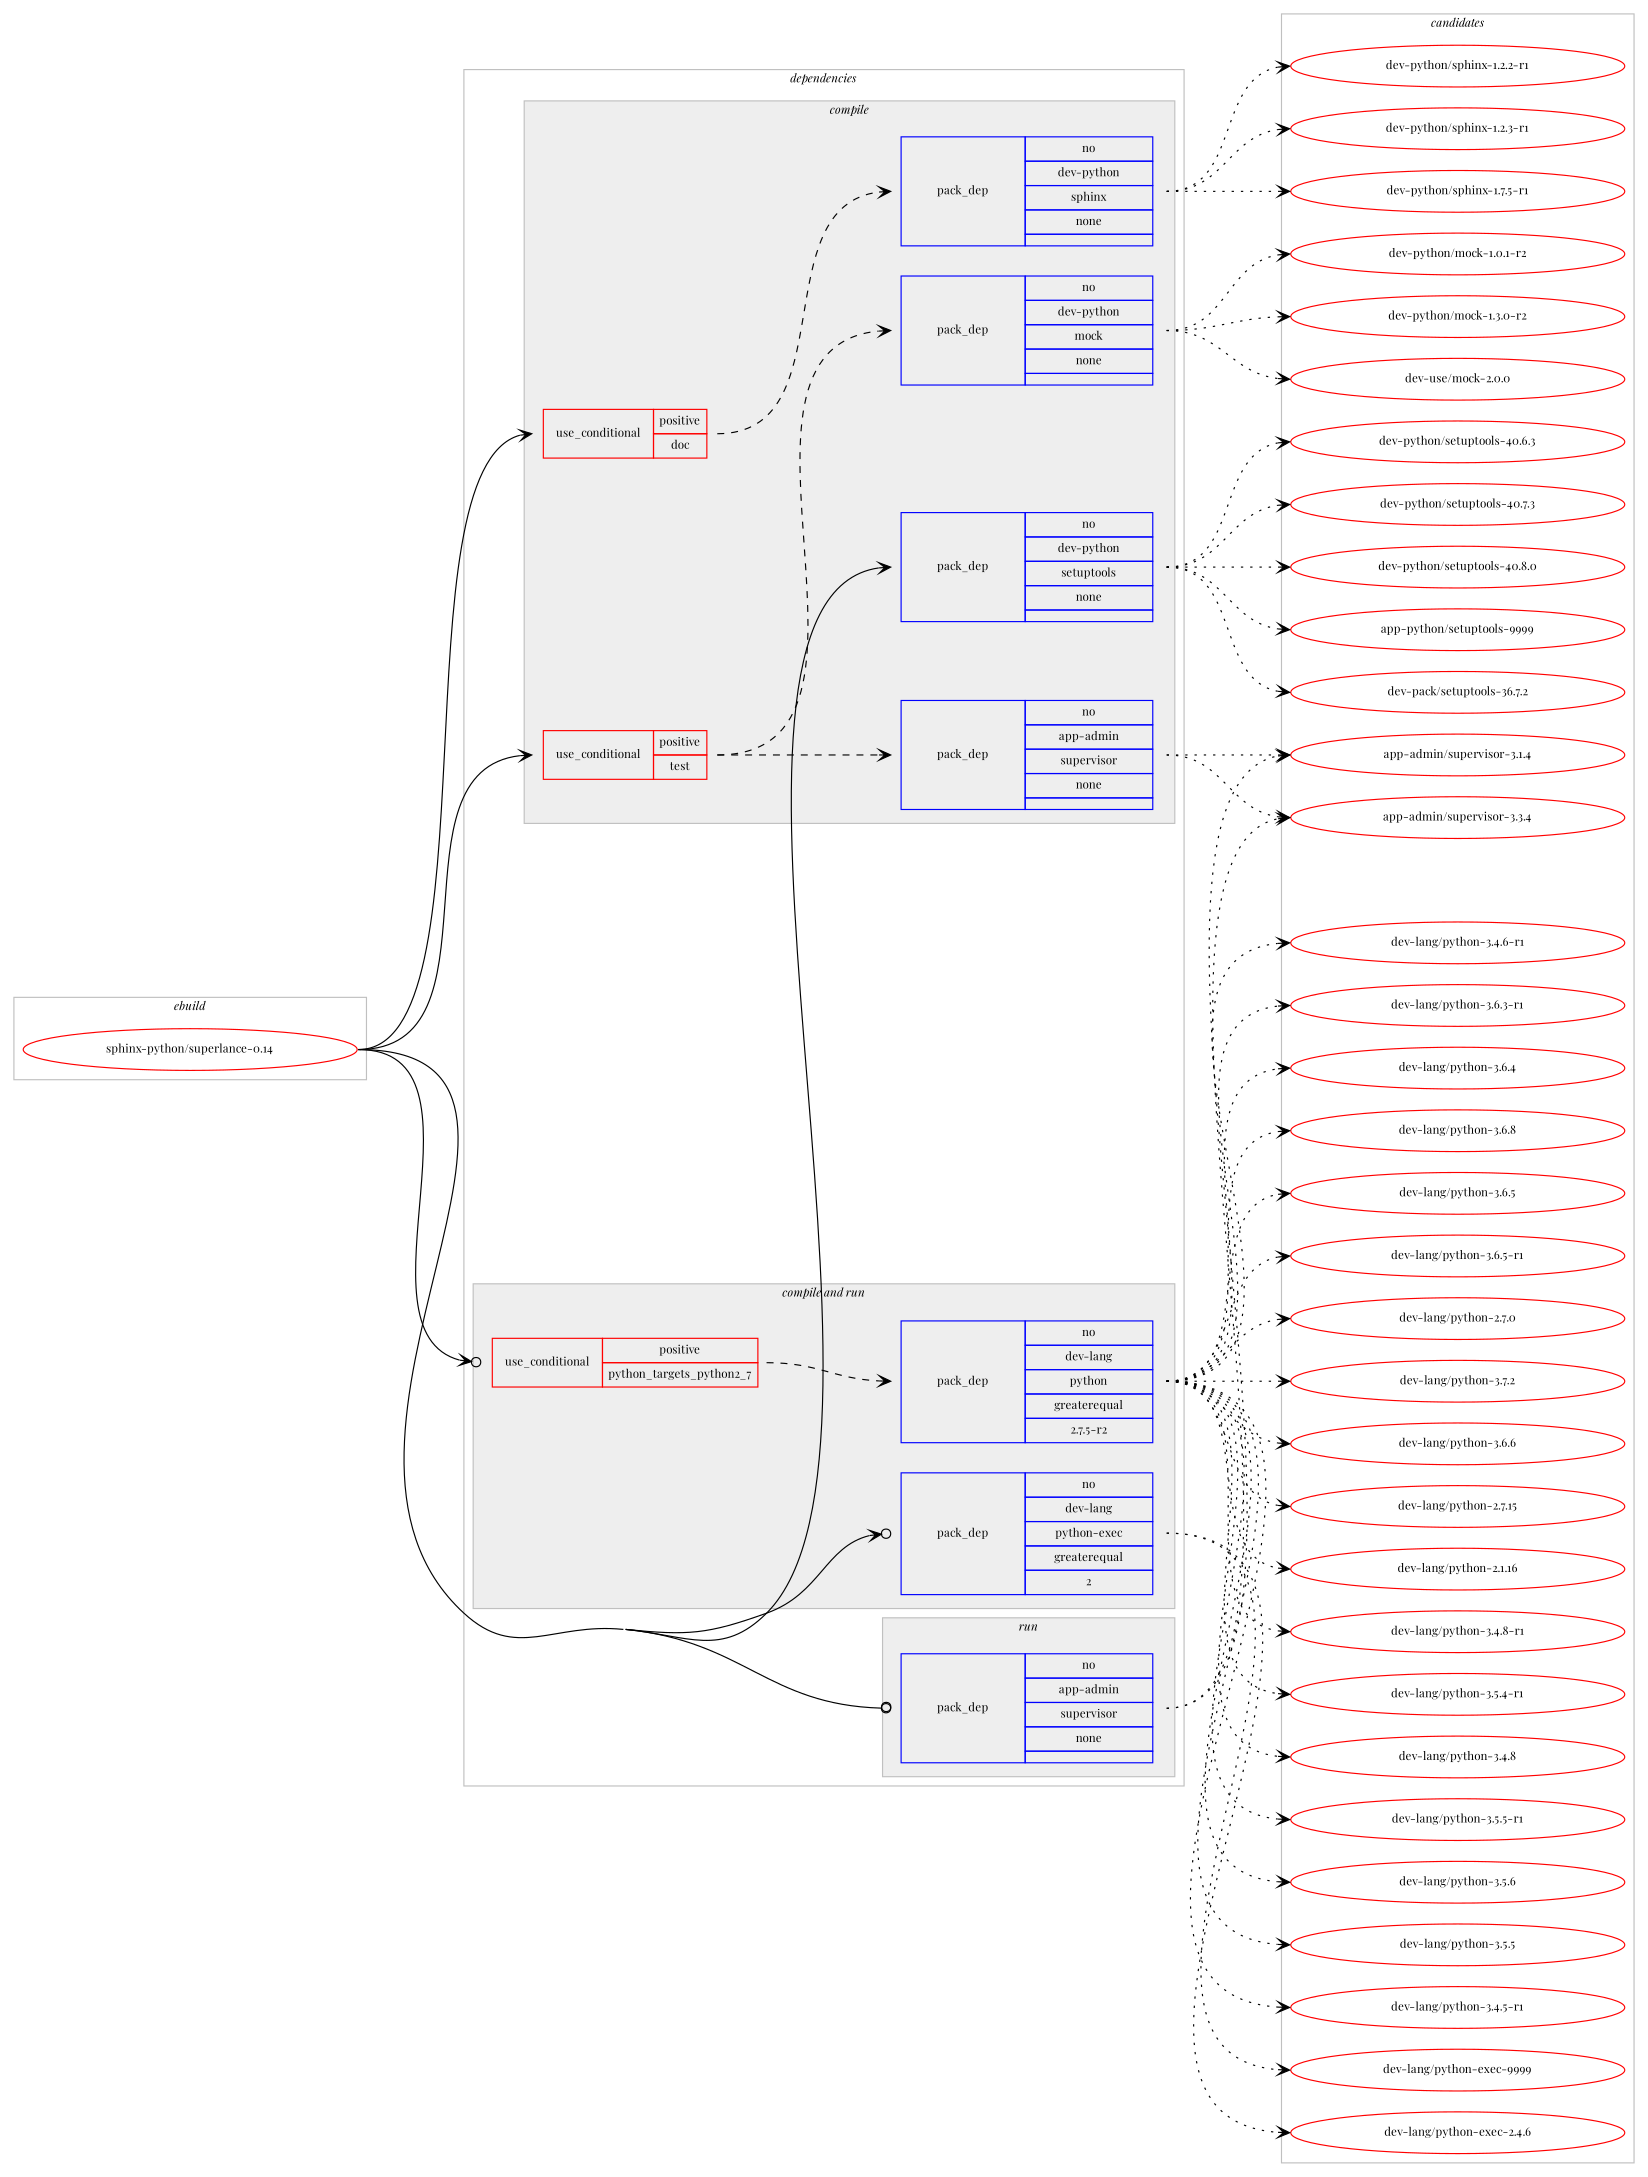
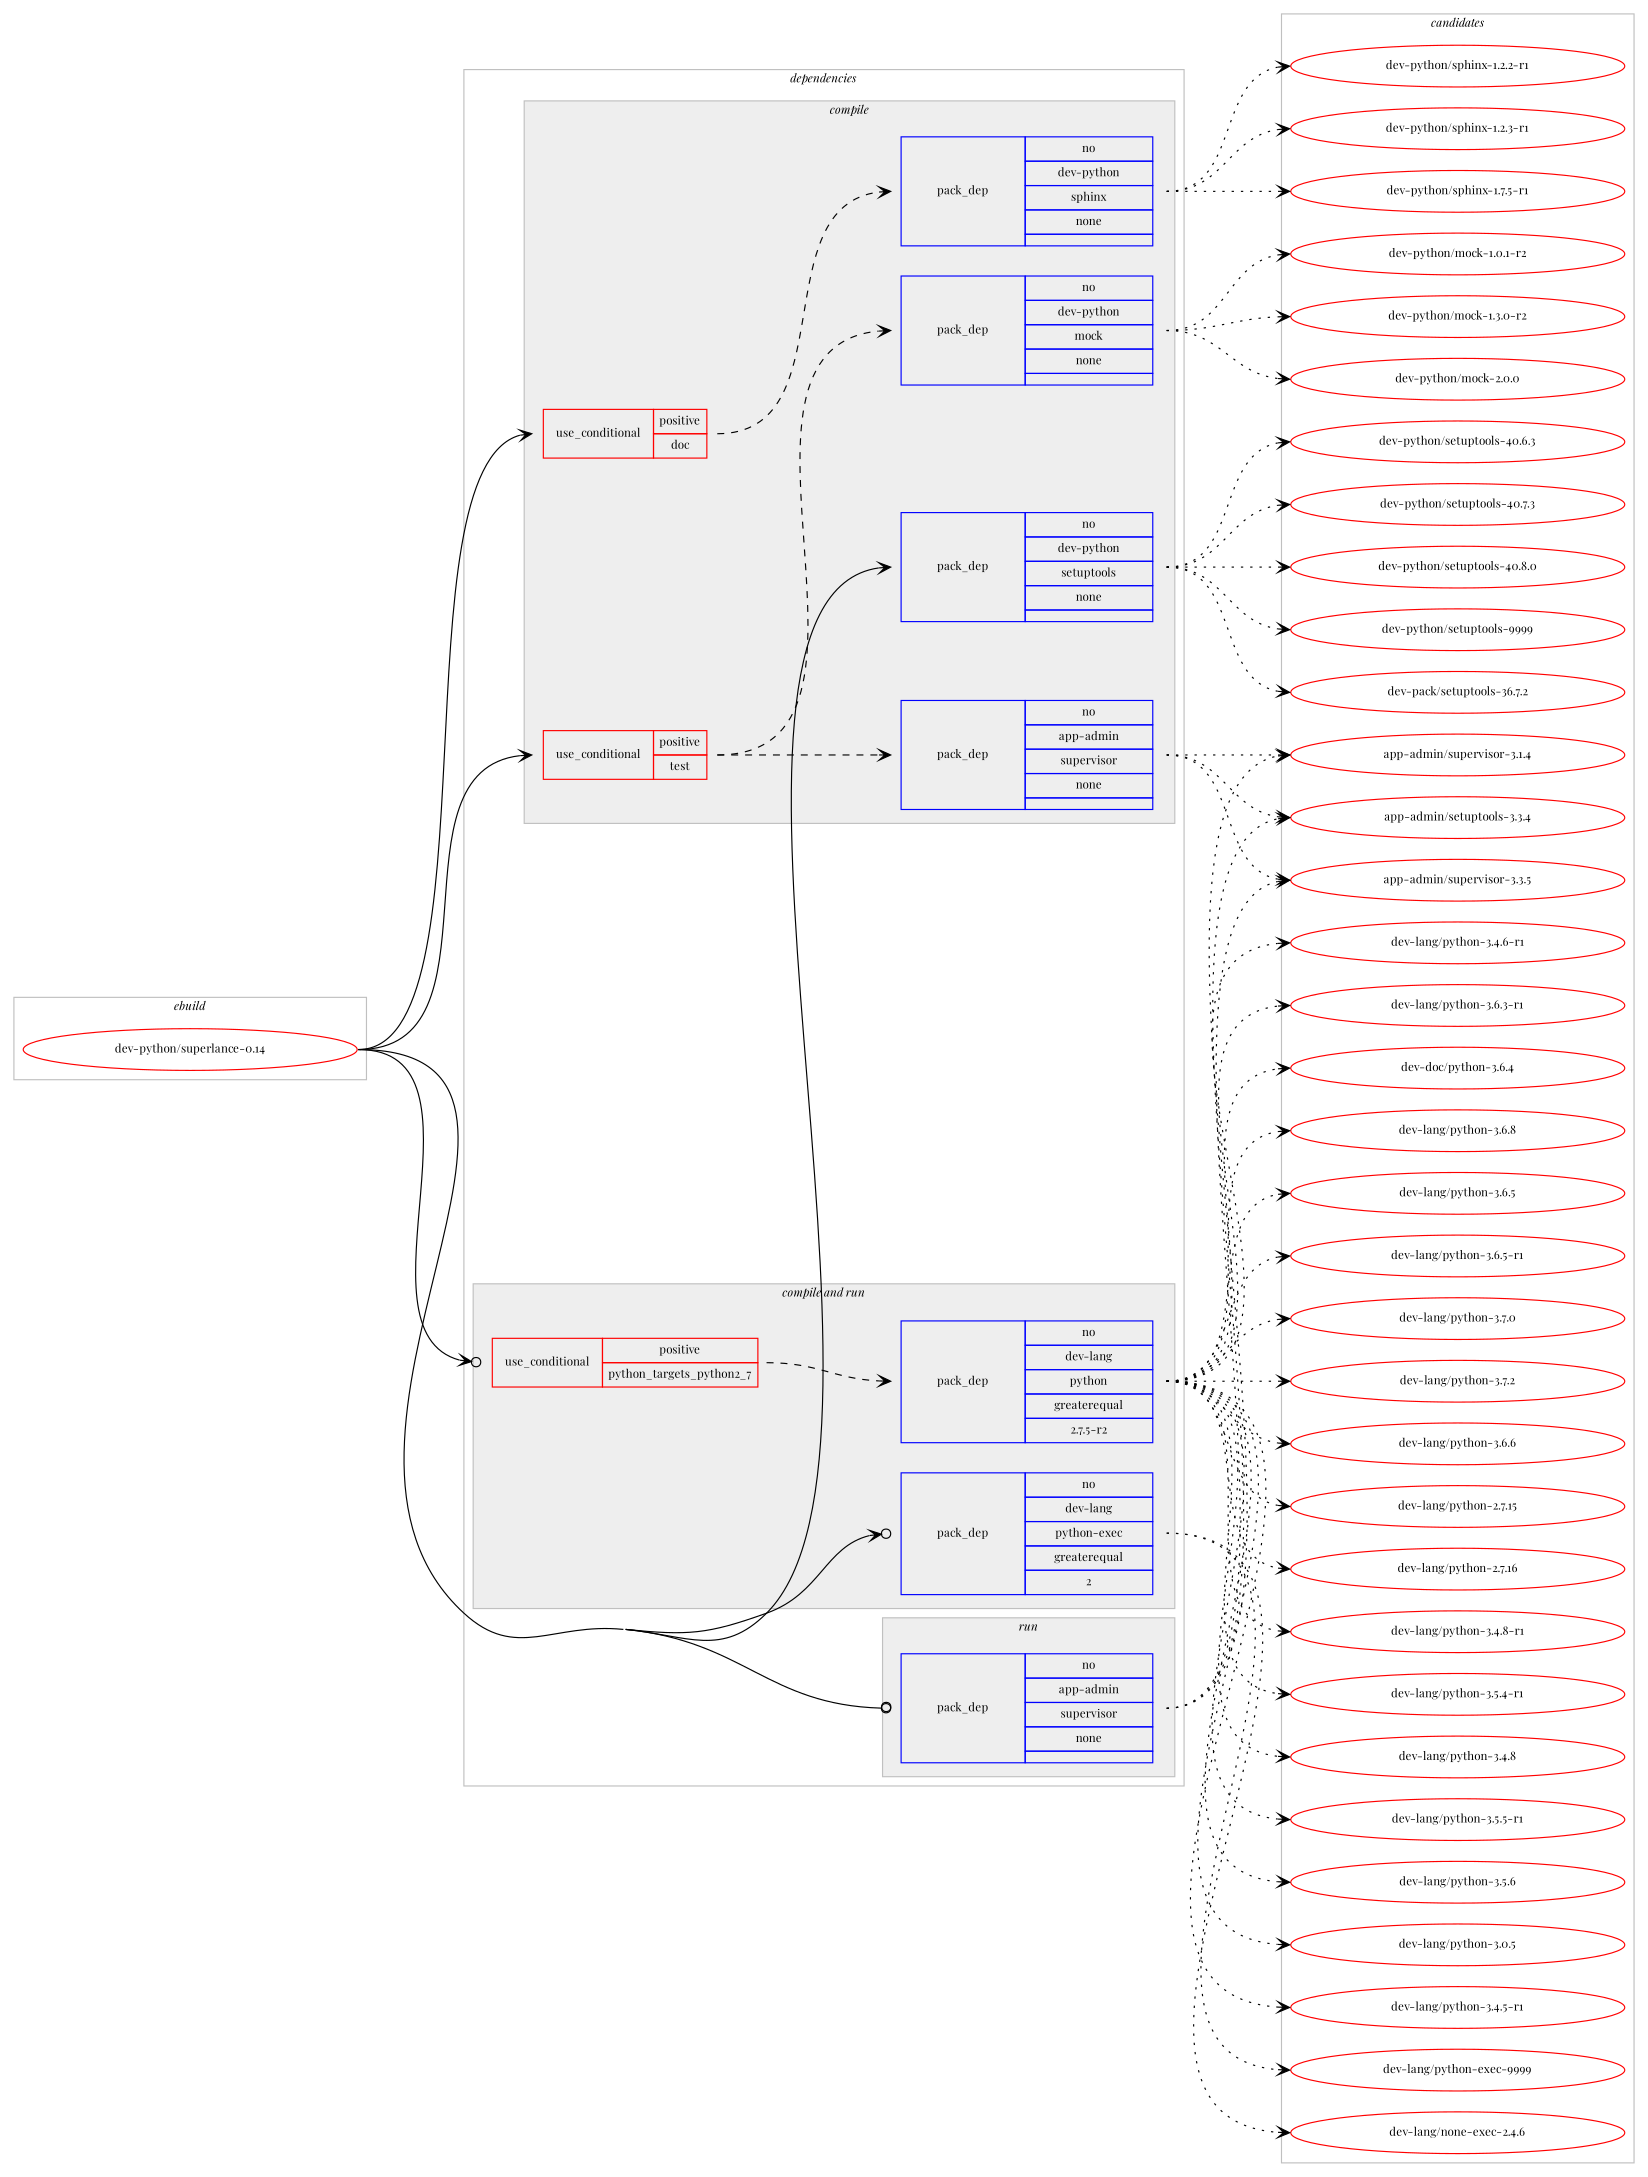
node "dev-use/mock-2.0.0": label "dev-use/mock-2.0.0" -> "dev-python/mock-2.0.0"
node "app-python/setuptools-9999": label "app-python/setuptools-9999" -> "dev-python/setuptools-9999"
node "app-admin/supervisor-3.3.4": label "app-admin/supervisor-3.3.4" -> "app-admin/setuptools-3.3.4"
node "app-admin/supervisor-3.3.5": added
node "sphinx-python/superlance-0.14": label "sphinx-python/superlance-0.14" -> "dev-python/superlance-0.14"
node "dev-lang/python-3.6.4": label "dev-lang/python-3.6.4" -> "dev-doc/python-3.6.4"
node "dev-lang/python-2.7.0": label "dev-lang/python-2.7.0" -> "dev-lang/python-3.7.0"
node "dev-lang/python-2.1.16": label "dev-lang/python-2.1.16" -> "dev-lang/python-2.7.16"
node "dev-lang/python-3.5.5": label "dev-lang/python-3.5.5" -> "dev-lang/python-3.0.5"
node "dev-lang/python-exec-2.4.6": label "dev-lang/python-exec-2.4.6" -> "dev-lang/none-exec-2.4.6"
